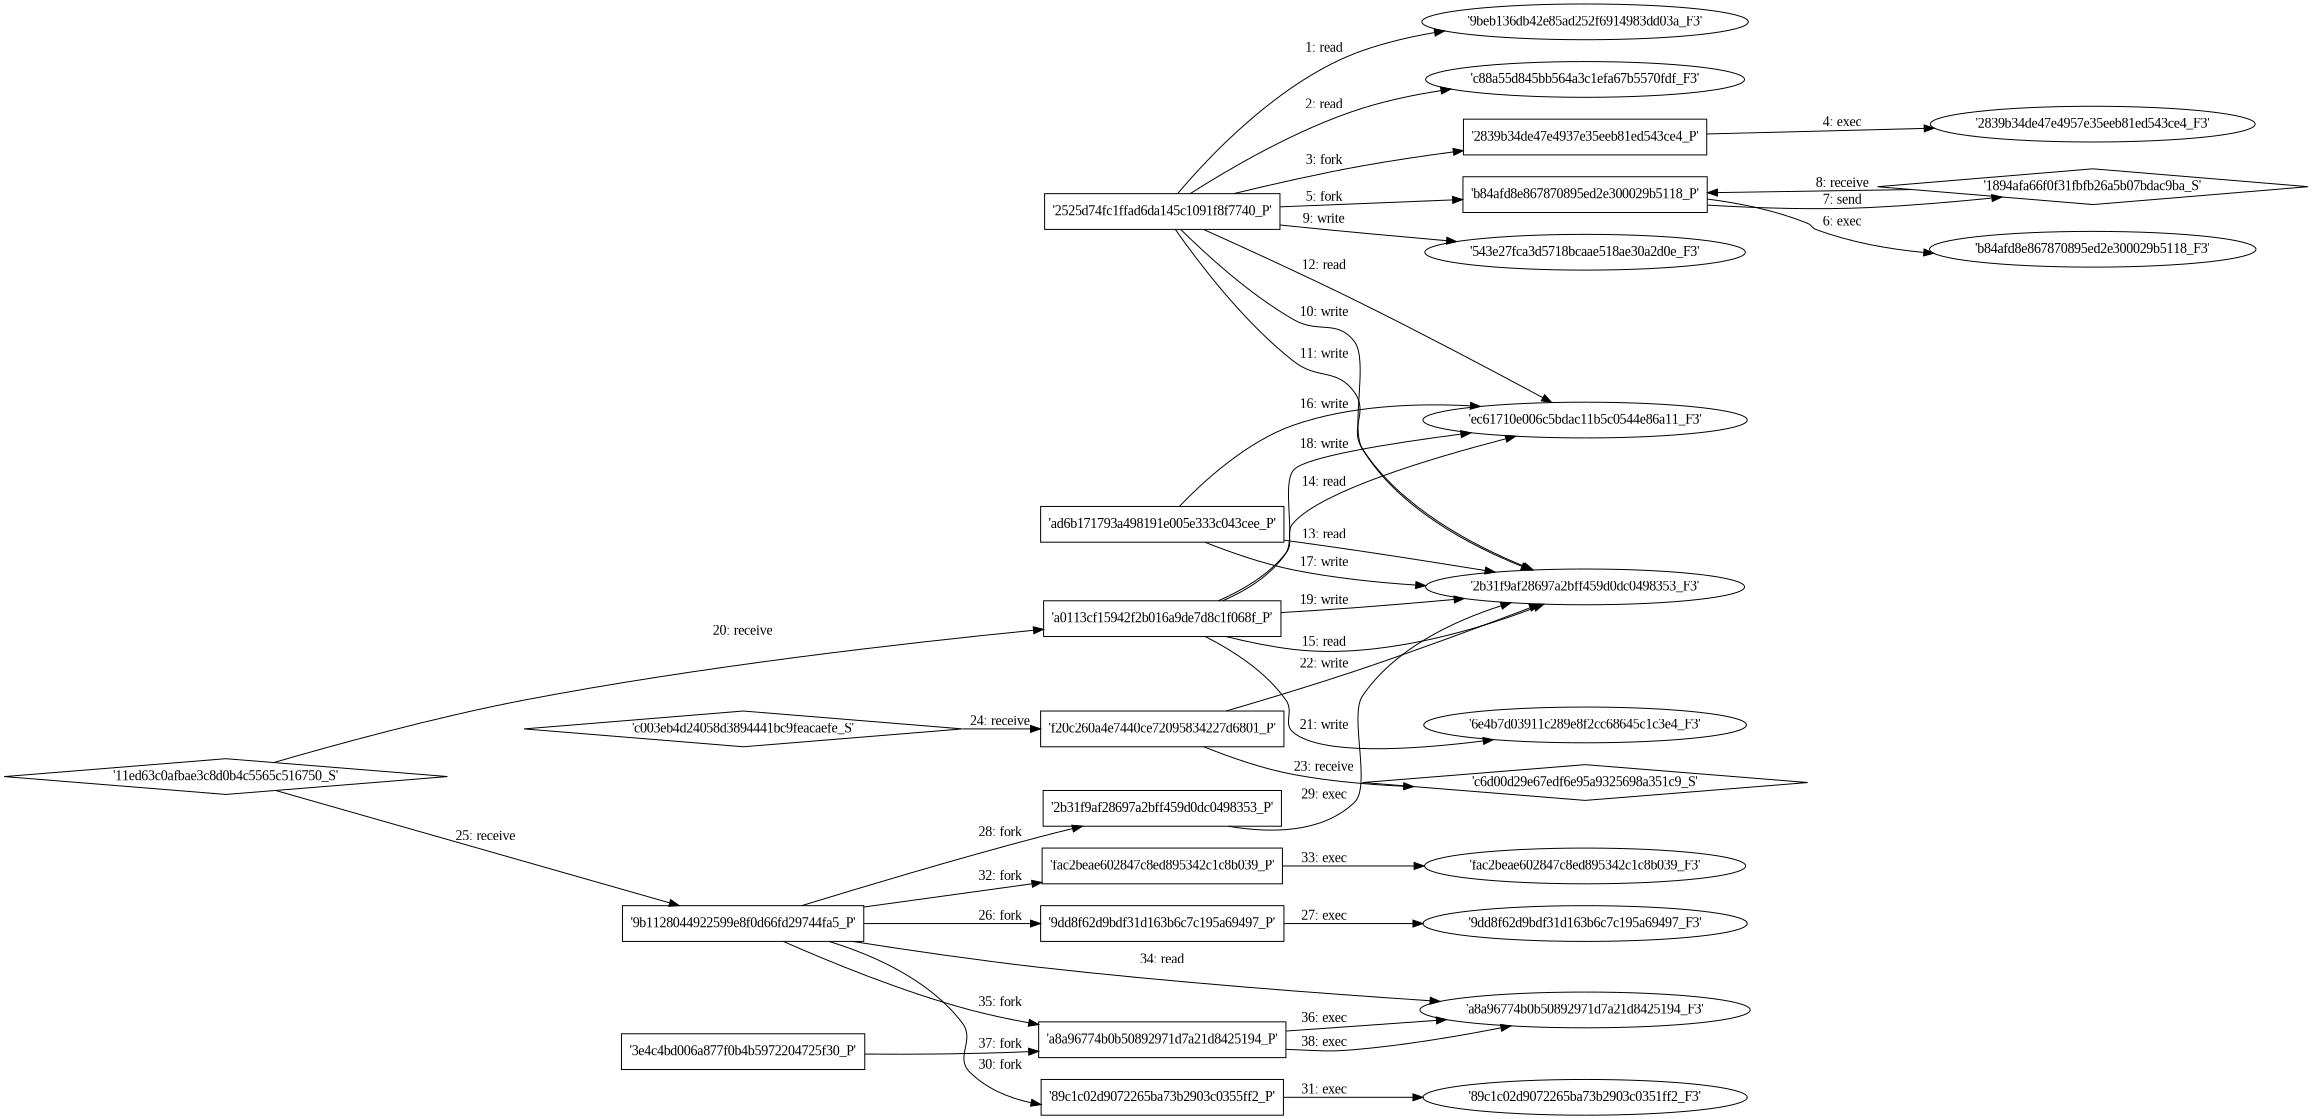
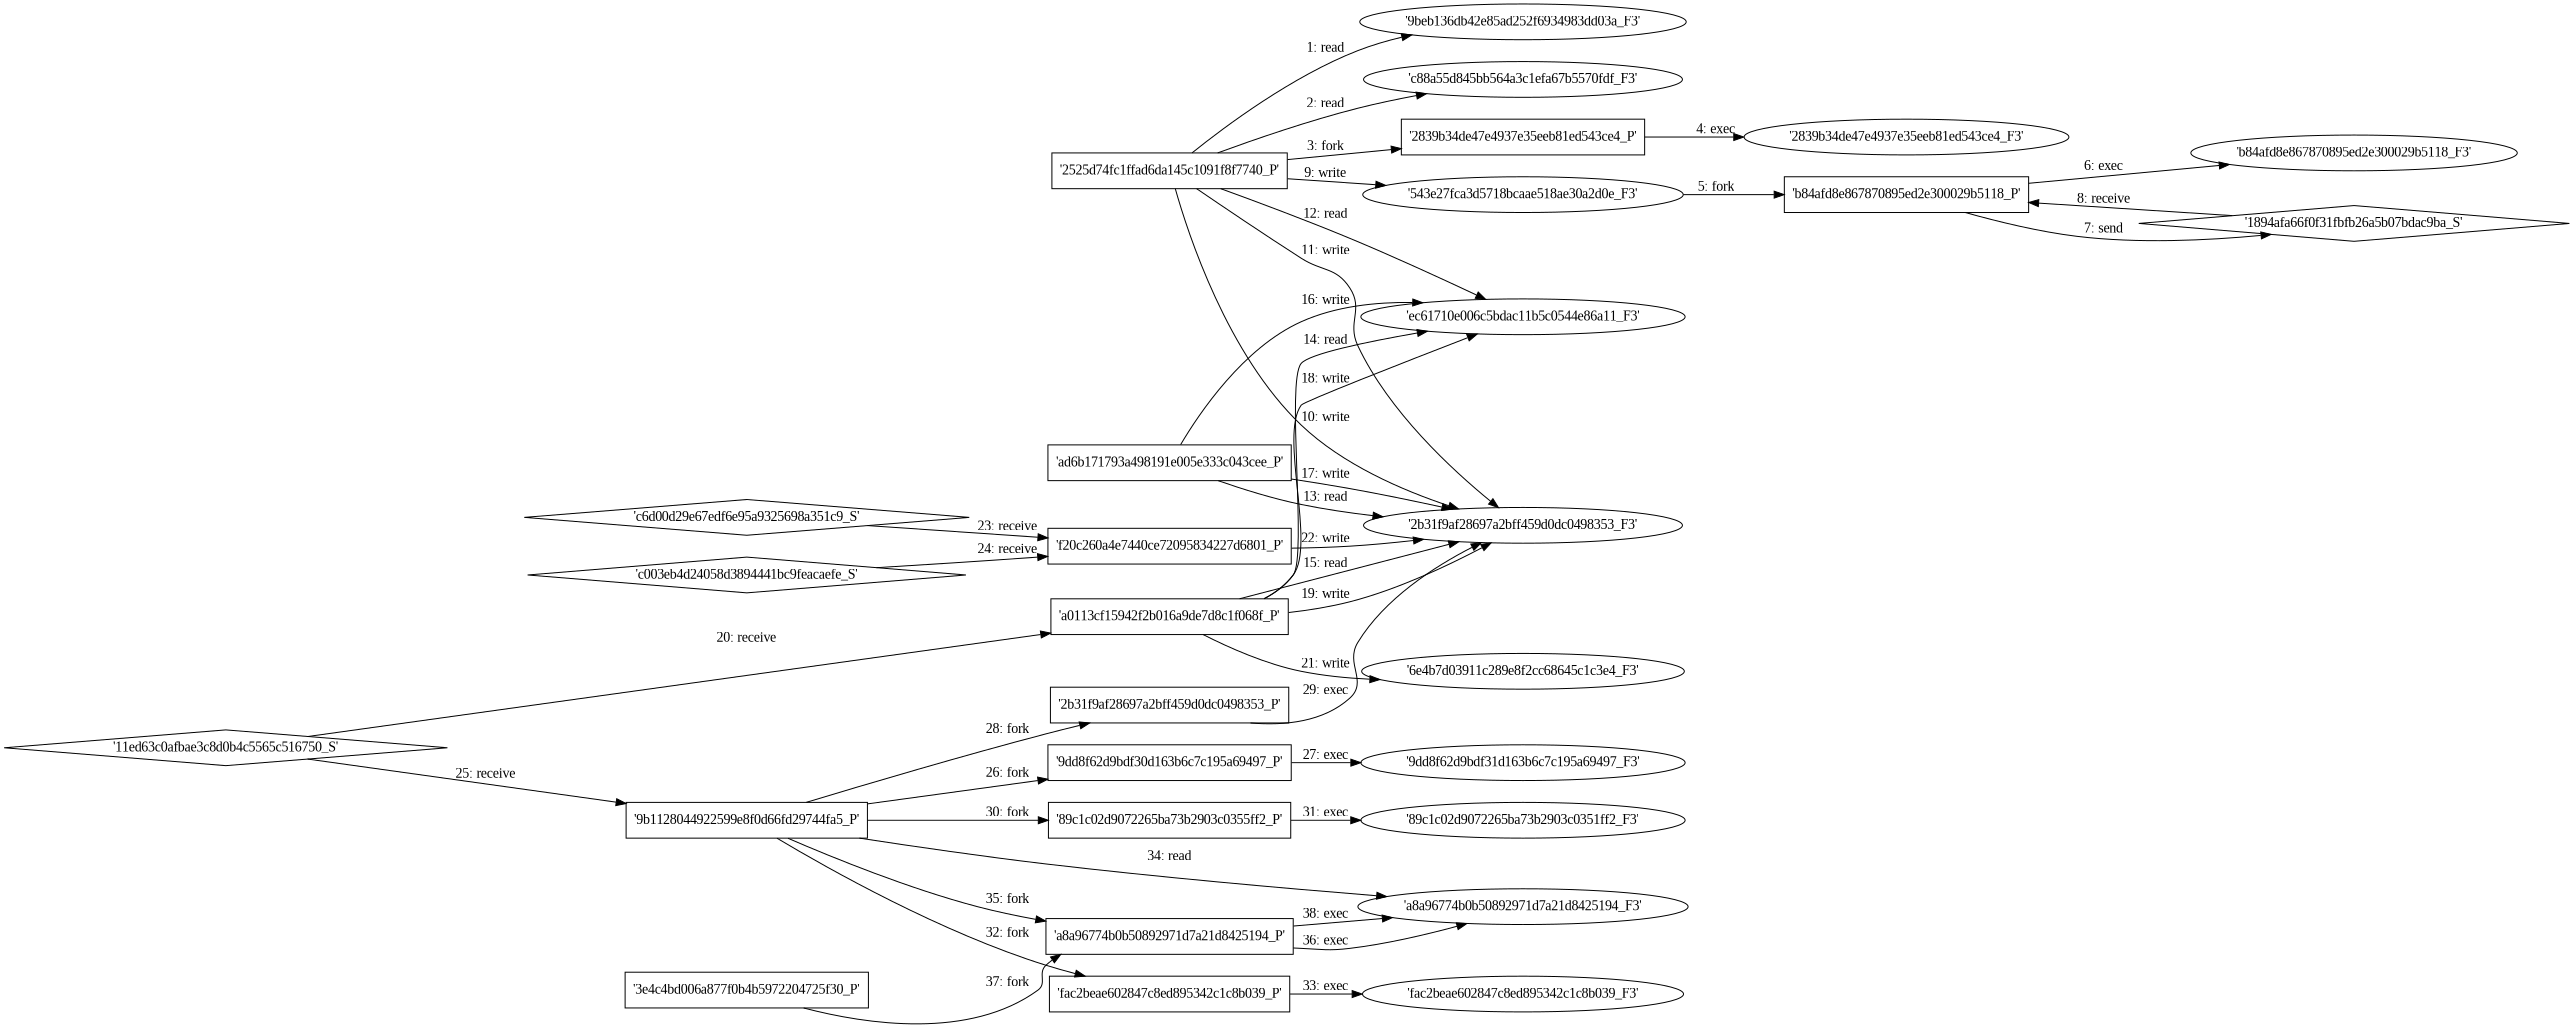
node "'9beb136db42e85ad252f6914983dd03a_F3'": label "'9beb136db42e85ad252f6914983dd03a_F3'" -> "'9beb136db42e85ad252f6934983dd03a_F3'"
node "'2839b34de47e4957e35eeb81ed543ce4_F3'": label "'2839b34de47e4957e35eeb81ed543ce4_F3'" -> "'2839b34de47e4937e35eeb81ed543ce4_F3'"
edge "'2525d74fc1ffad6da145c1091f8f7740_P'" -> "'b84afd8e867870895ed2e300029b5118_P'": now "'543e27fca3d5718bcaae518ae30a2d0e_F3'" -> "'b84afd8e867870895ed2e300029b5118_P'"
edge "'f20c260a4e7440ce72095834227d6801_P'" -> "'c6d00d29e67edf6e95a9325698a351c9_S'": reversed
node "'9dd8f62d9bdf31d163b6c7c195a69497_P'": label "'9dd8f62d9bdf31d163b6c7c195a69497_P'" -> "'9dd8f62d9bdf30d163b6c7c195a69497_P'"
